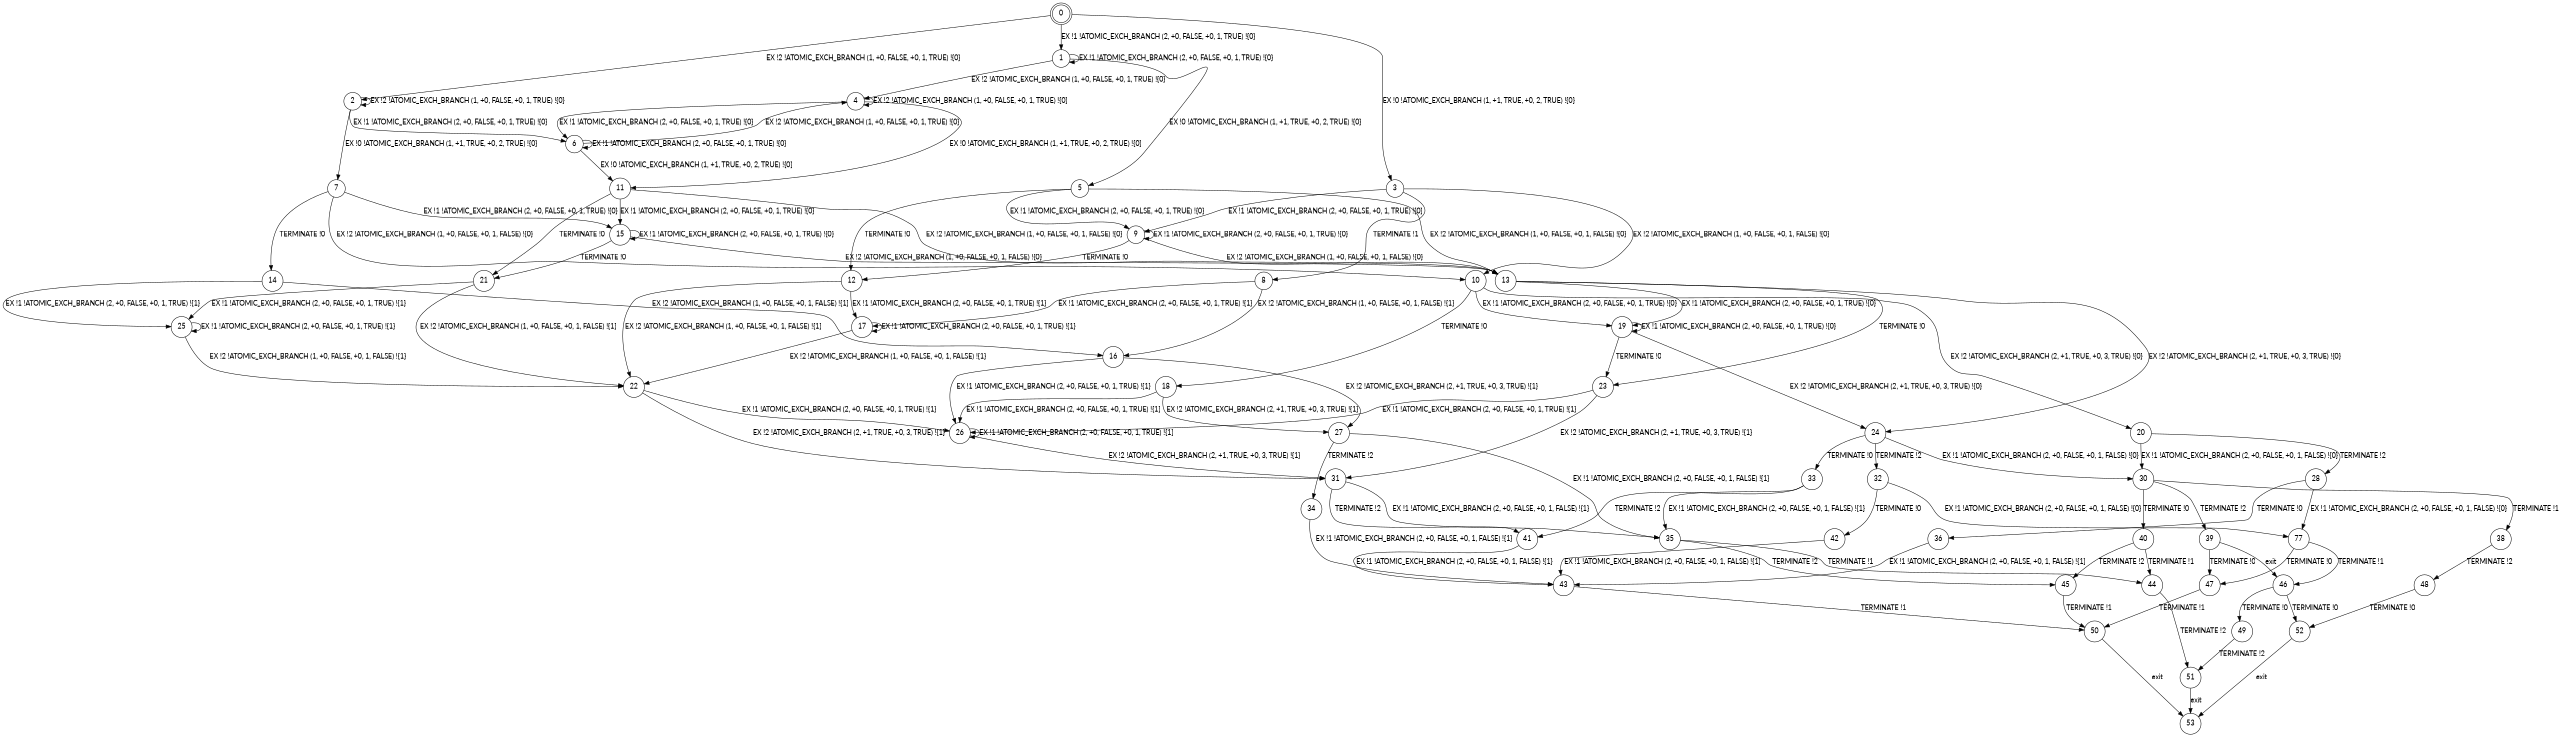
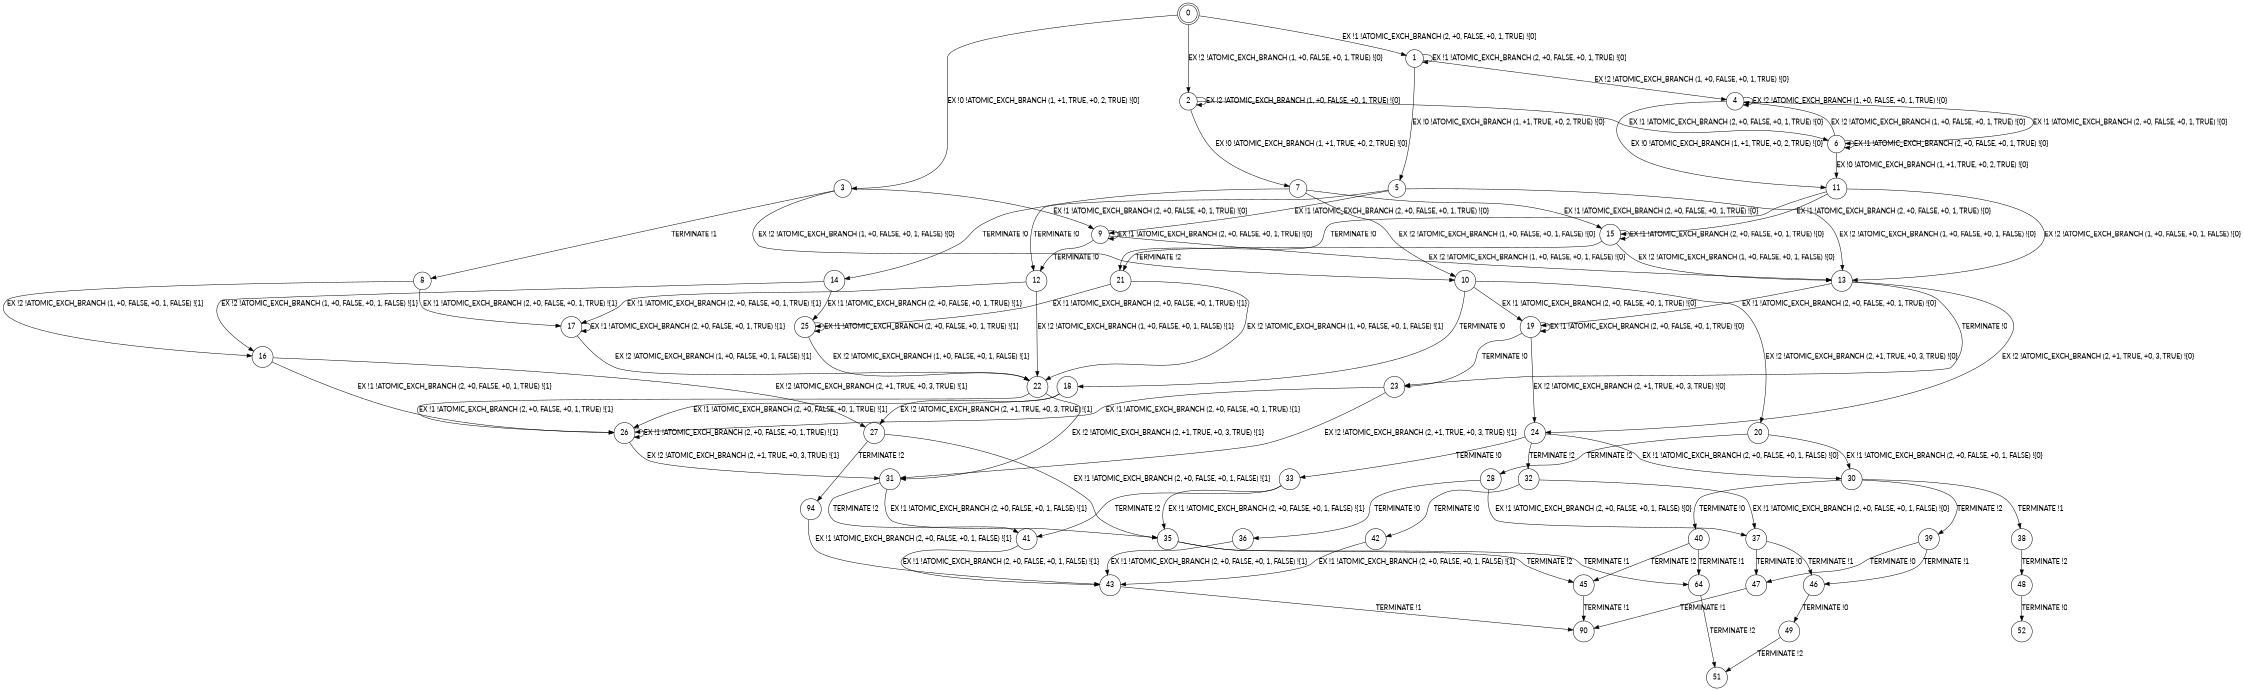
edge "15" -> "21": label "TERMINATE !0" -> "TERMINATE !2"
node "34": label "34" -> "94"
node "77": label "77" -> "37"
edge "39" -> "46": label "exit" -> "TERMINATE !1"
node "44": label "44" -> "64"
edge "46" -> "52": removed, label "TERMINATE !0"
node "50": label "50" -> "90"
node "53": removed
